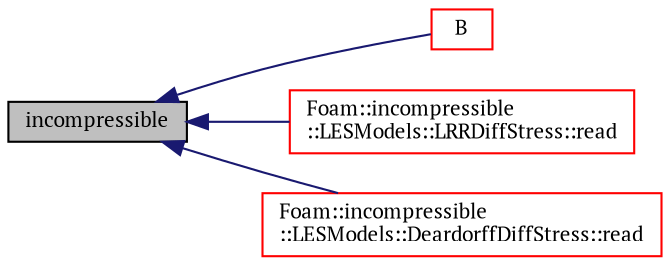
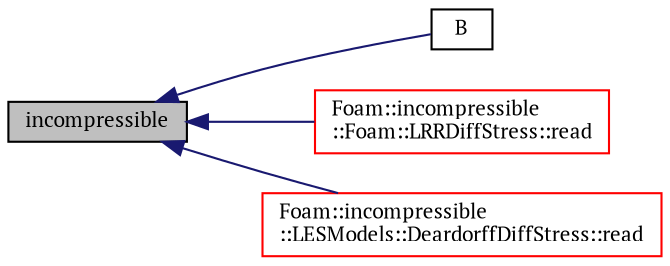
node "B": color red -> black
node "Foam::incompressible ::LESModels::LRRDiffStress::read": label "Foam::incompressible ::LESModels::LRRDiffStress::read" -> "Foam::incompressible ::Foam::LRRDiffStress::read"
